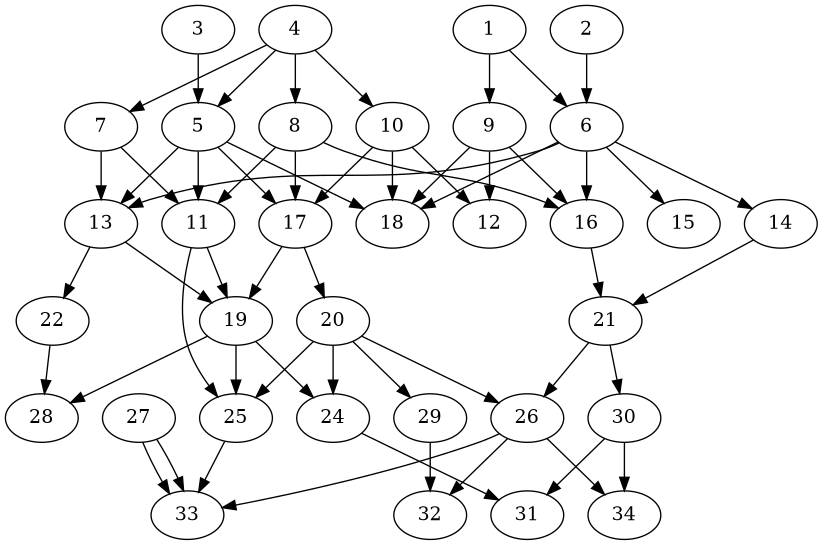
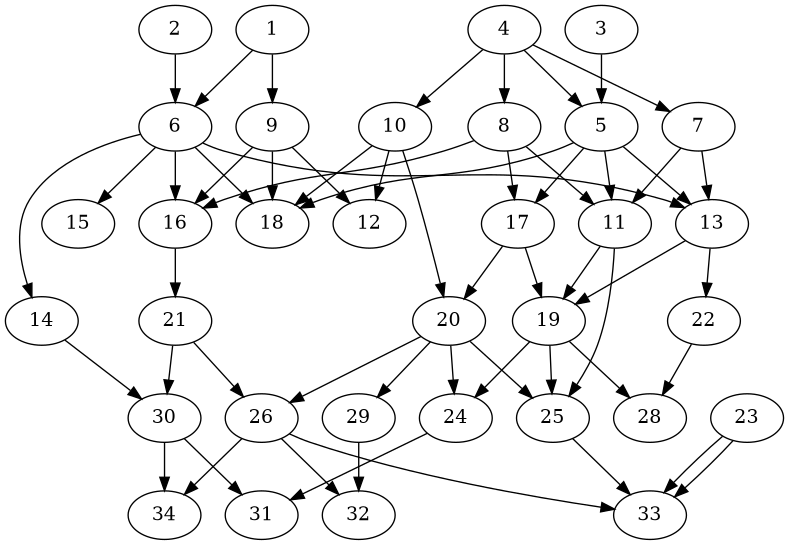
edge "10" -> "17": now "10" -> "20"
edge "14" -> "21": now "14" -> "30"
node "27": label "27" -> "23"
